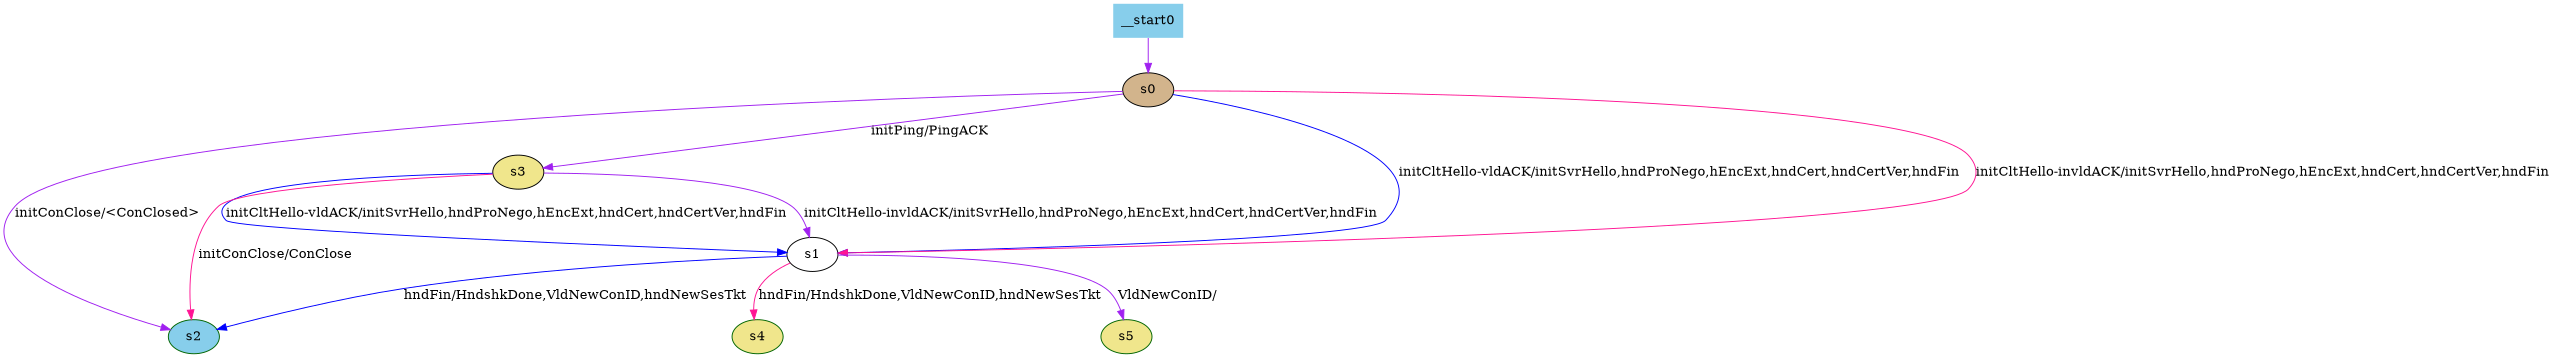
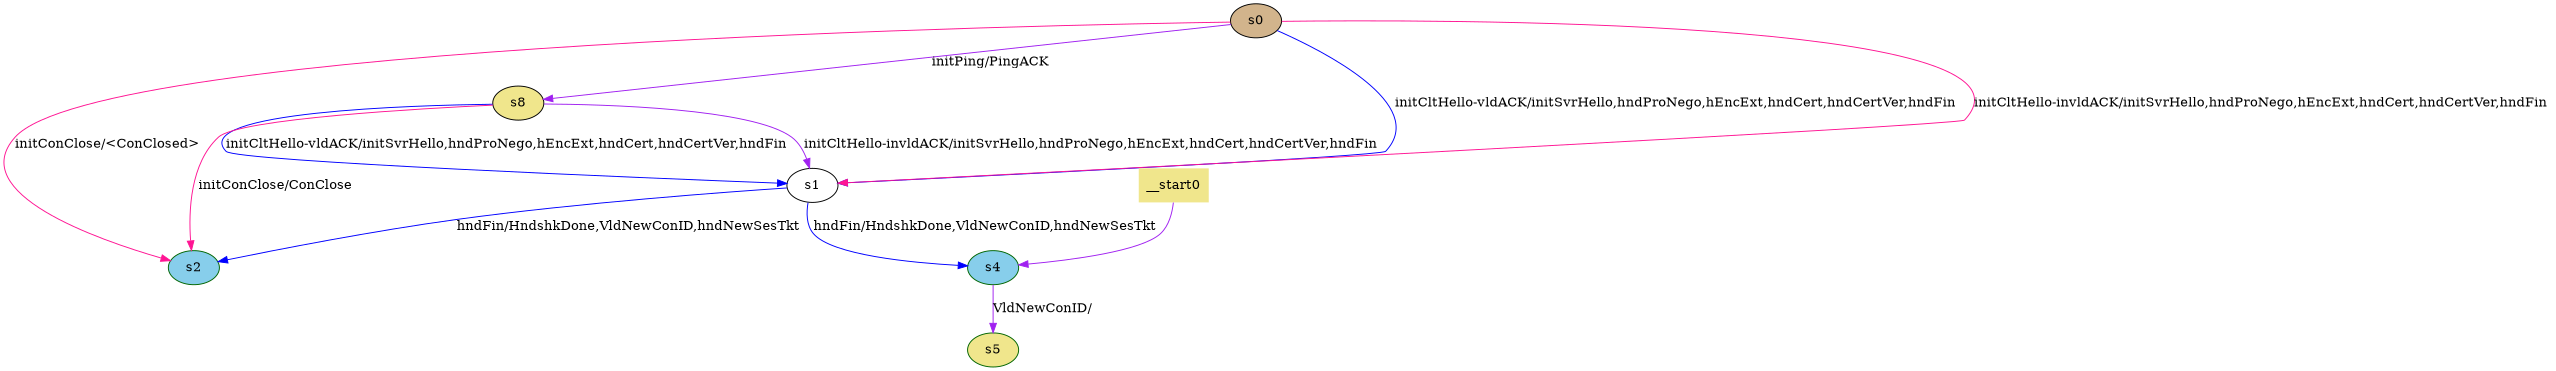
node "__start0": fillcolor skyblue -> khaki
edge "__start0" -> "s0": now "__start0" -> "s4"
edge "s0" -> "s2": color purple -> deeppink
node "s3": label "s3" -> "s8"
edge "s1" -> "s5": now "s4" -> "s5"
edge "s1" -> "s4": color deeppink -> blue
node "s4": fillcolor khaki -> skyblue
